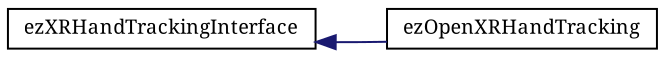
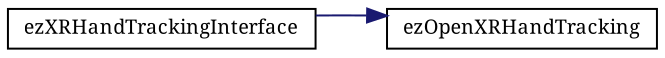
edge "ezOpenXRHandTracking" -> "ezXRHandTrackingInterface": reversed
